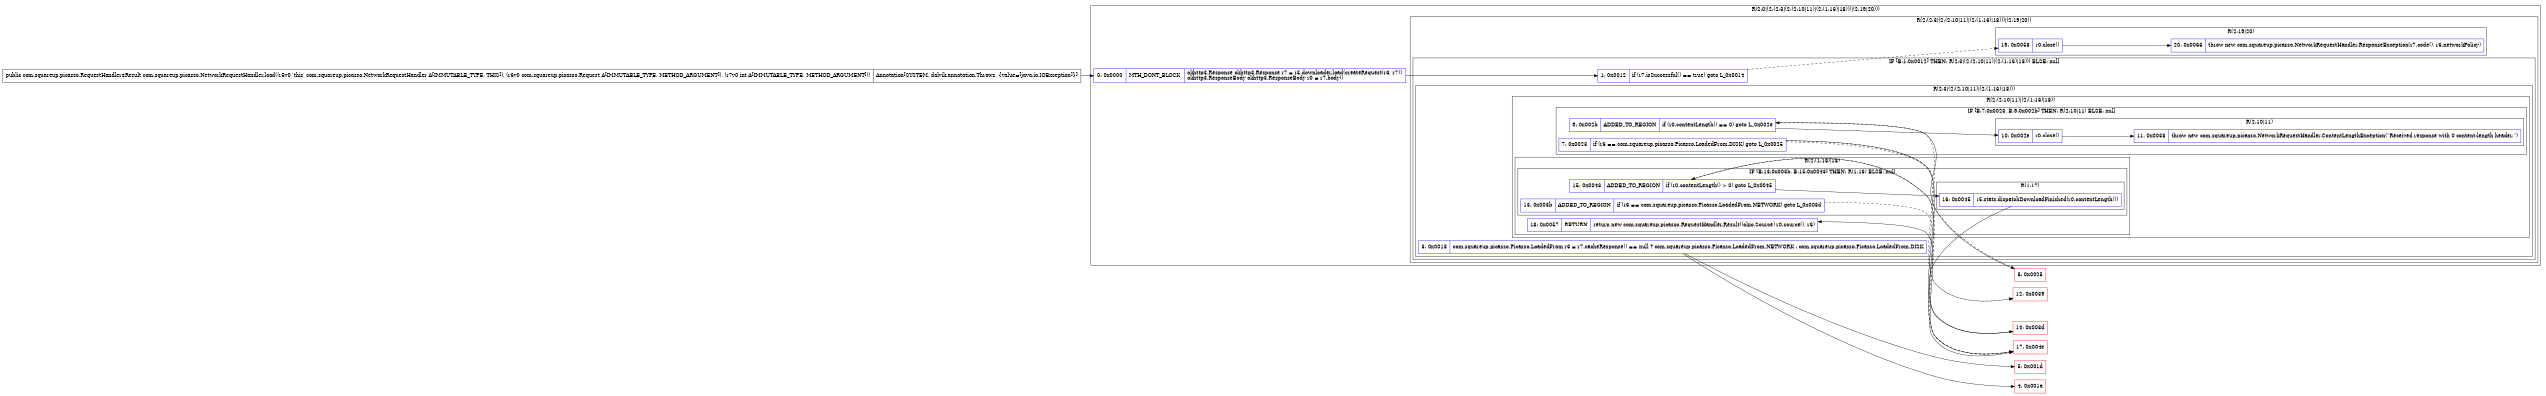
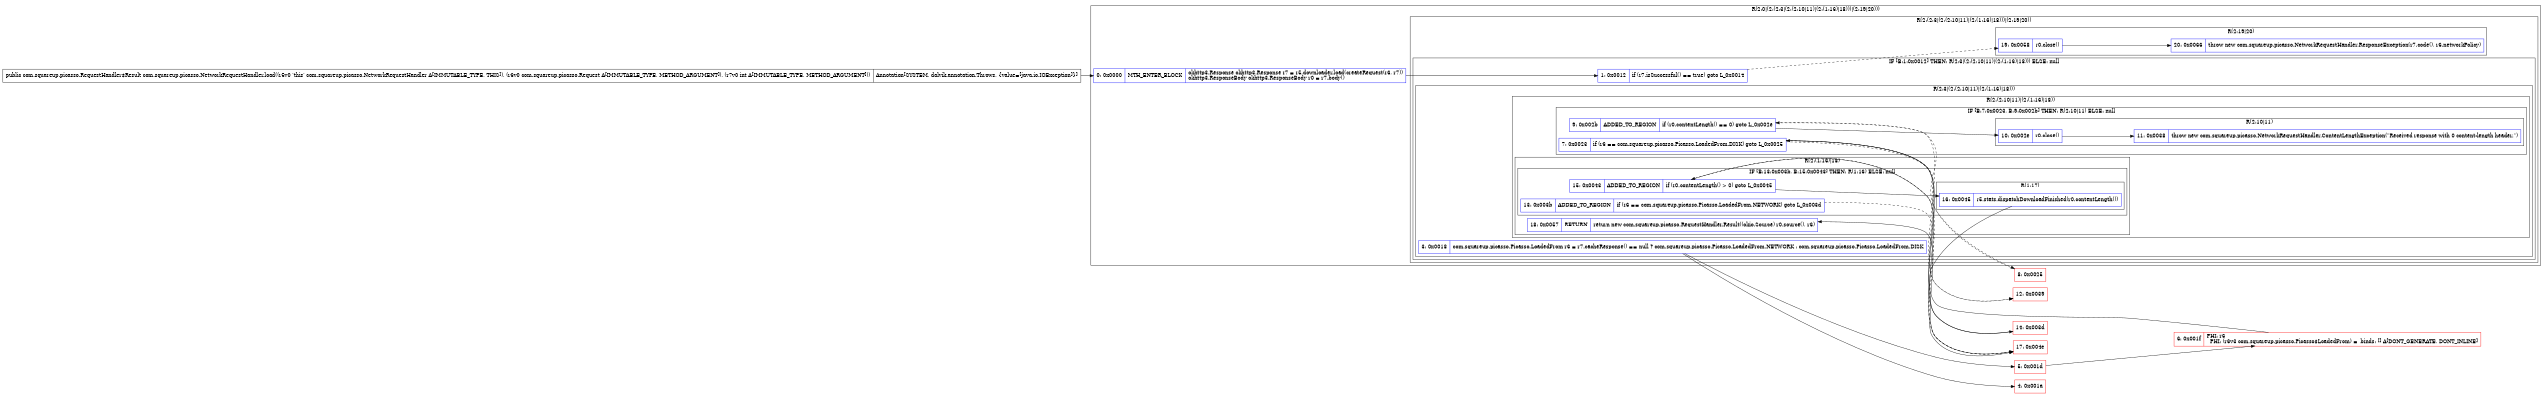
node "0: 0x0000": text "MTH_DONT_BLOCK" -> "MTH_ENTER_BLOCK"
edge "8: 0x0025" -> "9: 0x002b": style solid -> dashed
node "6: 0x001f": added
